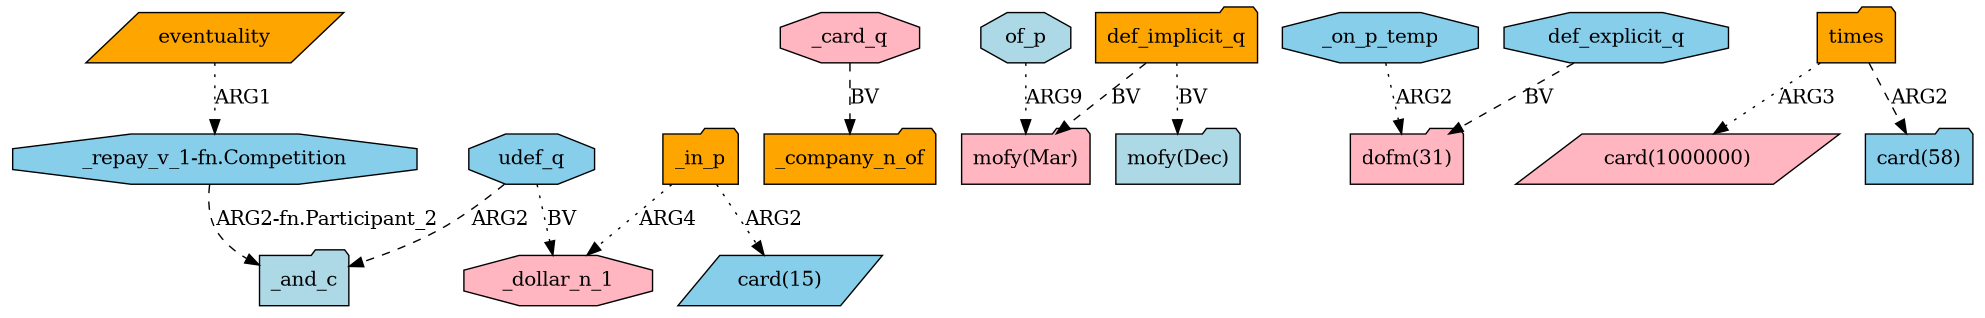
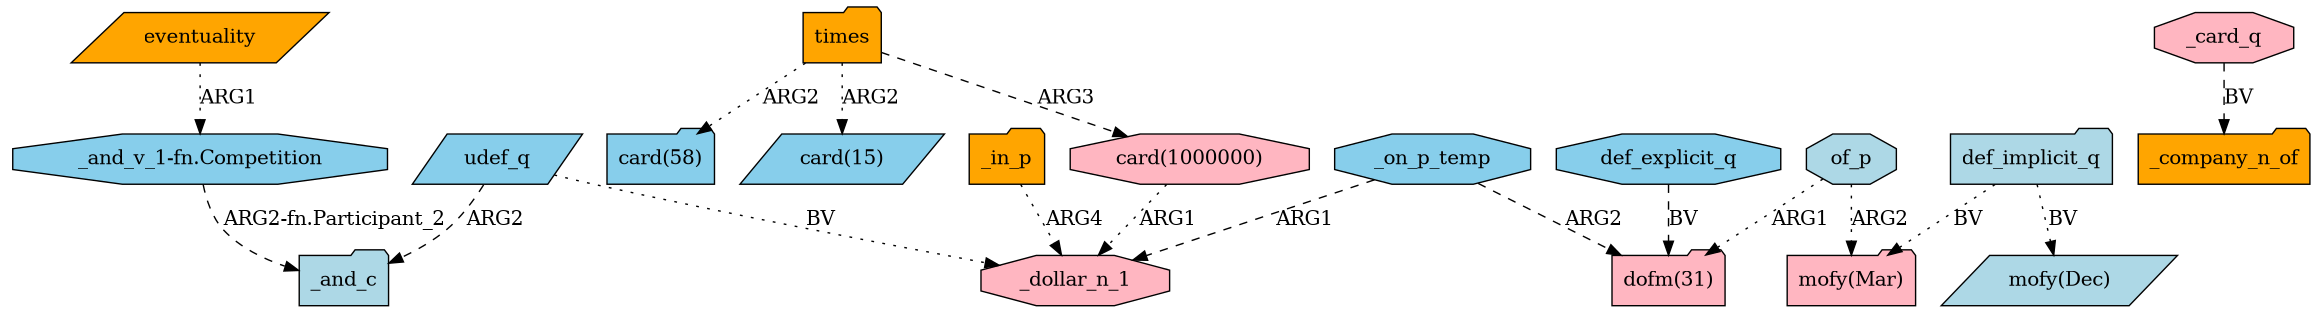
node "def_implicit_q": fillcolor orange -> lightblue
edge "_on_p_temp" -> "dofm(31)": style dotted -> dashed
edge "times" -> "card(58)": style dashed -> dotted
edge "def_implicit_q" -> "mofy(Mar)": style dashed -> dotted
edge "times" -> "card(1000000)": style dotted -> dashed
edge "of_p" -> "mofy(Mar)": label "ARG9" -> "ARG2"
node "_repay_v_1-fn.Competition": label "_repay_v_1-fn.Competition" -> "_and_v_1-fn.Competition"
node "udef_q": shape octagon -> parallelogram
node "mofy(Dec)": shape folder -> parallelogram
node "card(1000000)": shape parallelogram -> octagon
edge "of_p" -> "dofm(31)": added, label "ARG1"
edge "_in_p" -> "card(15)": now "times" -> "card(15)"
edge "card(1000000)" -> "_dollar_n_1": added, label "ARG1"
edge "_on_p_temp" -> "_dollar_n_1": added, label "ARG1"
